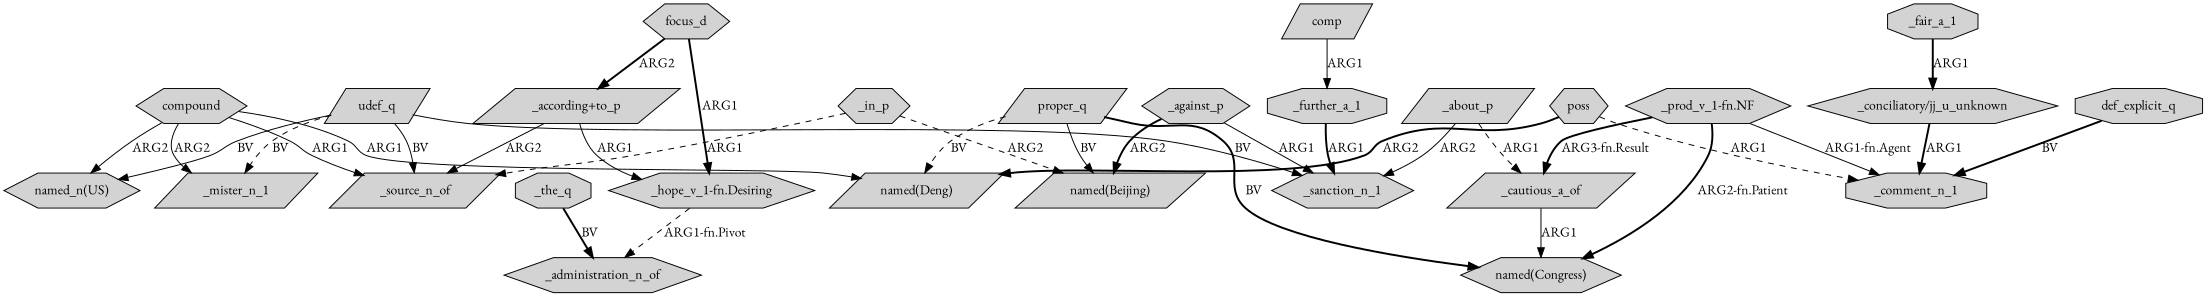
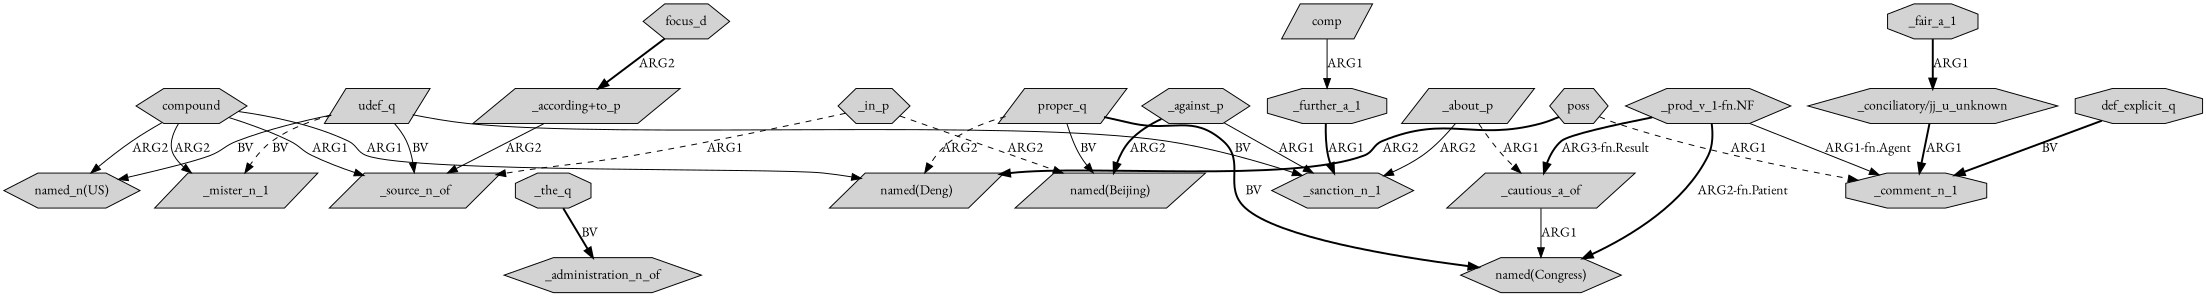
edge "proper_q" -> "named(Deng)": label "BV" -> "ARG2"
node "_hope_v_1-fn.Desiring": removed
